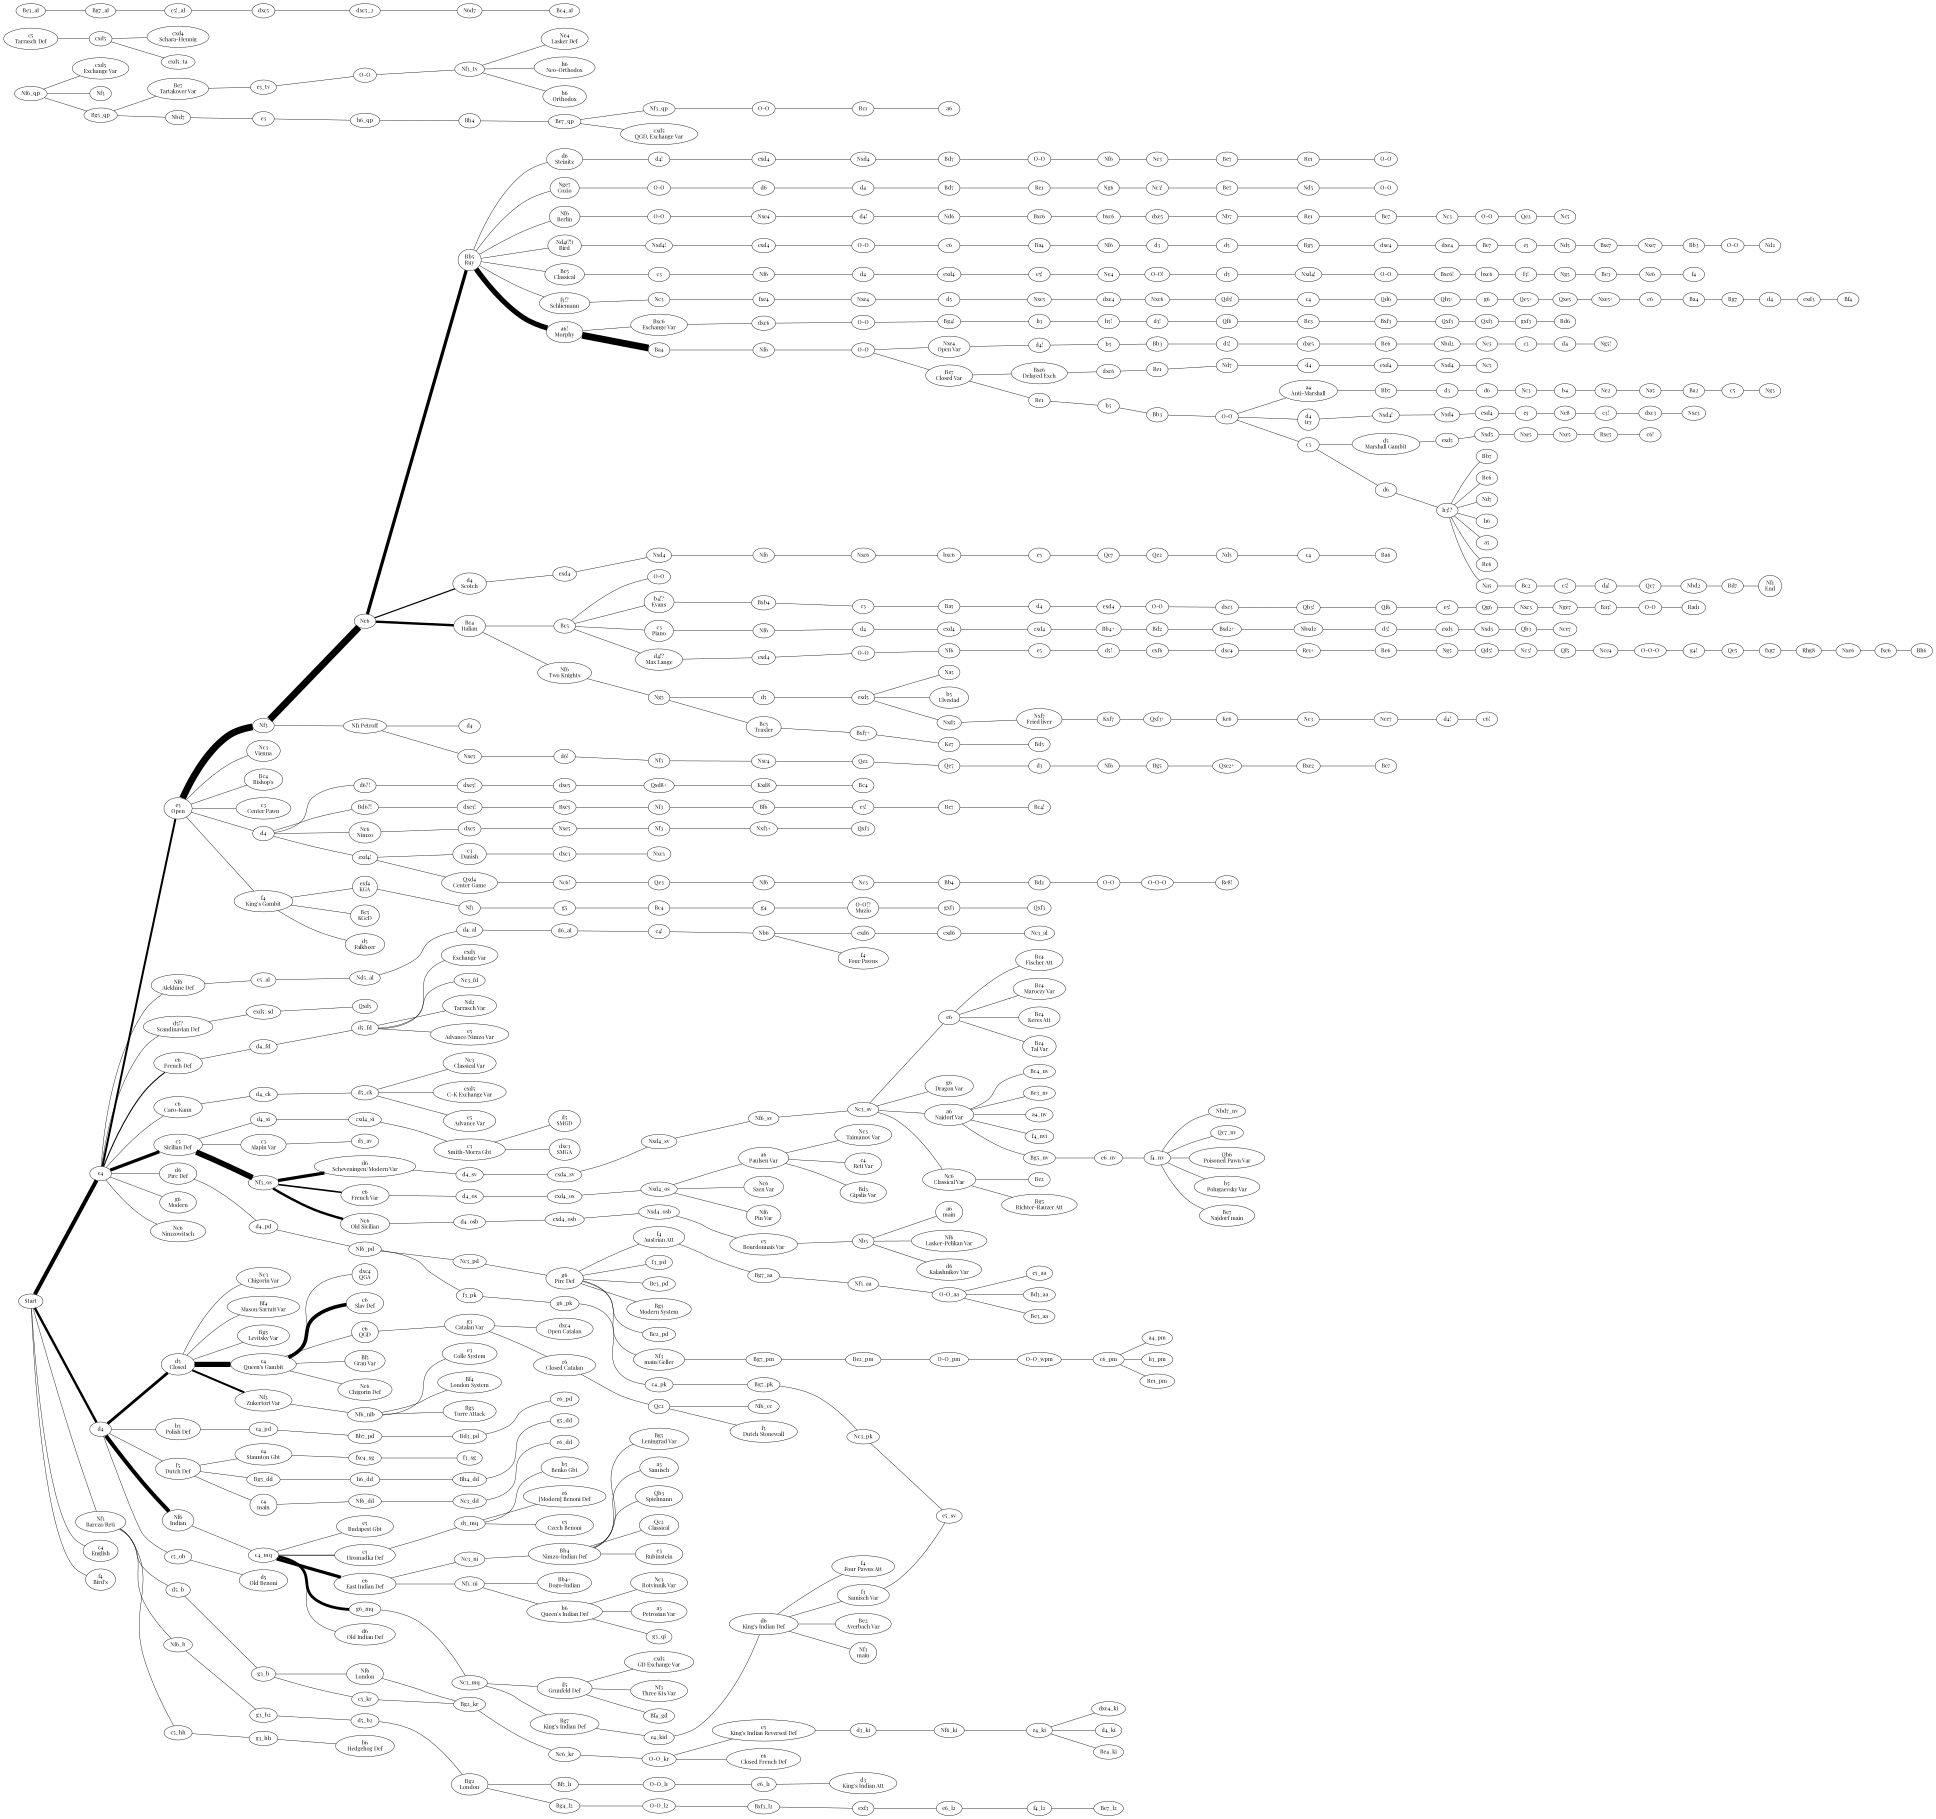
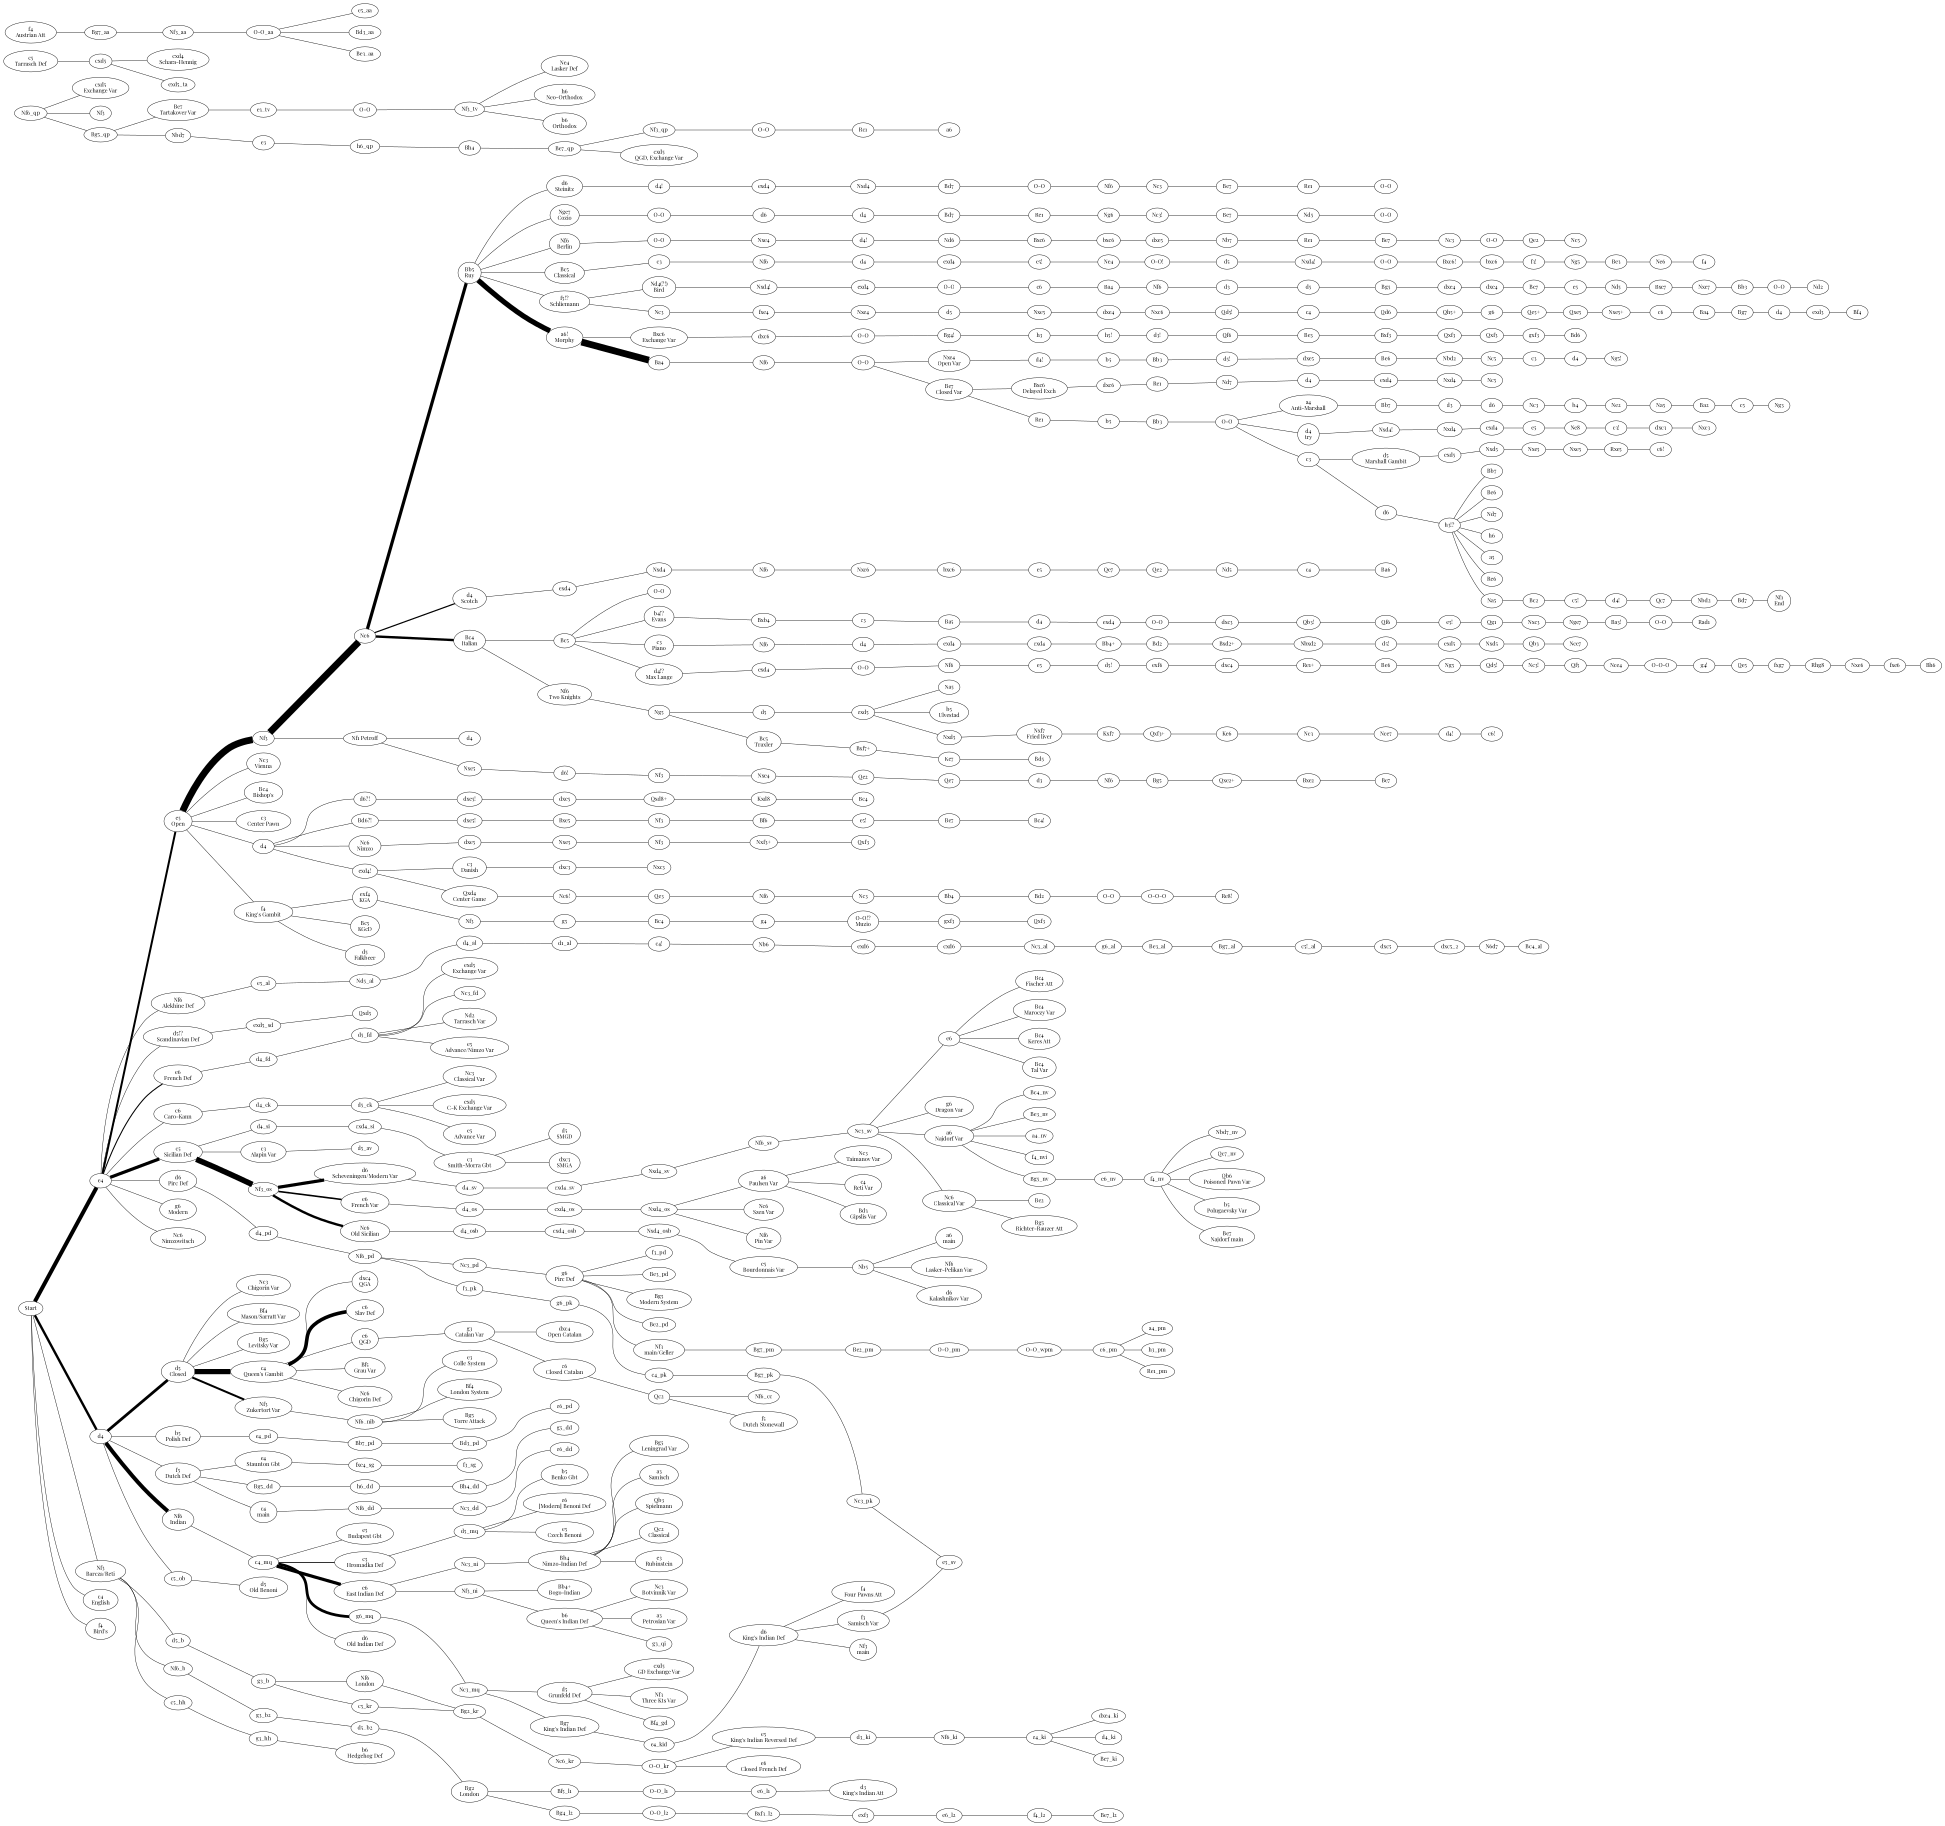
edge "Nd4(?!) Bird" -- "Bb5 Ruy": now "Nd4(?!) Bird" -- "f5!? Schliemann"
node "Qg6": label "Qg6" -> "Qg1"
node "d6_al": label "d6_al" -> "d1_al"
node "g6_al": added
node "f4 Four Pawns": removed
edge "f4 Austrian Att" -- "g6 Pirc Def": removed
node "Be2 Averbach Var": removed
node "Be4_ki": label "Be4_ki" -> "Be7_ki"
